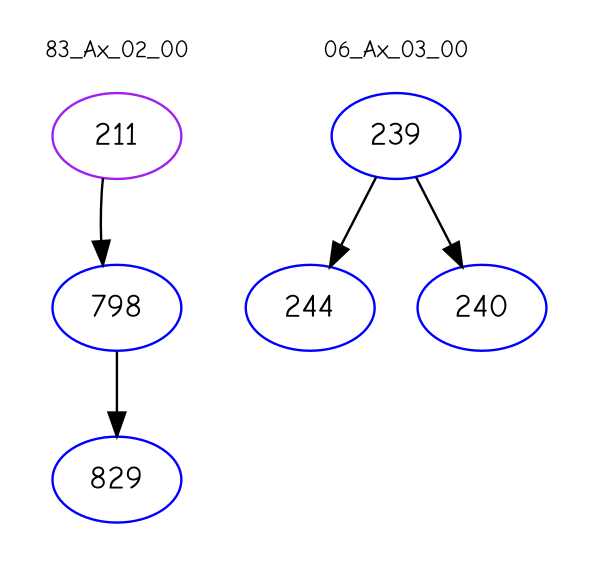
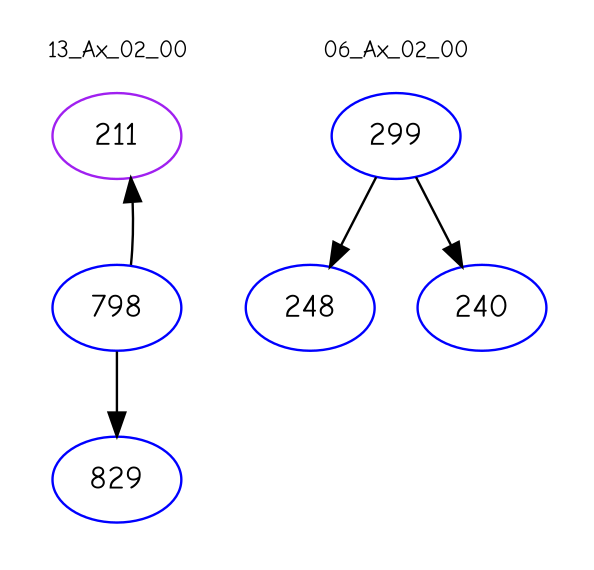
cluster "83_Ax_02_00": label "83_Ax_02_00" -> "13_Ax_02_00"
cluster "06_Ax_03_00": label "06_Ax_03_00" -> "06_Ax_02_00"
node "239": label "239" -> "299"
edge "211" -> "798": reversed
node "244": label "244" -> "248"
